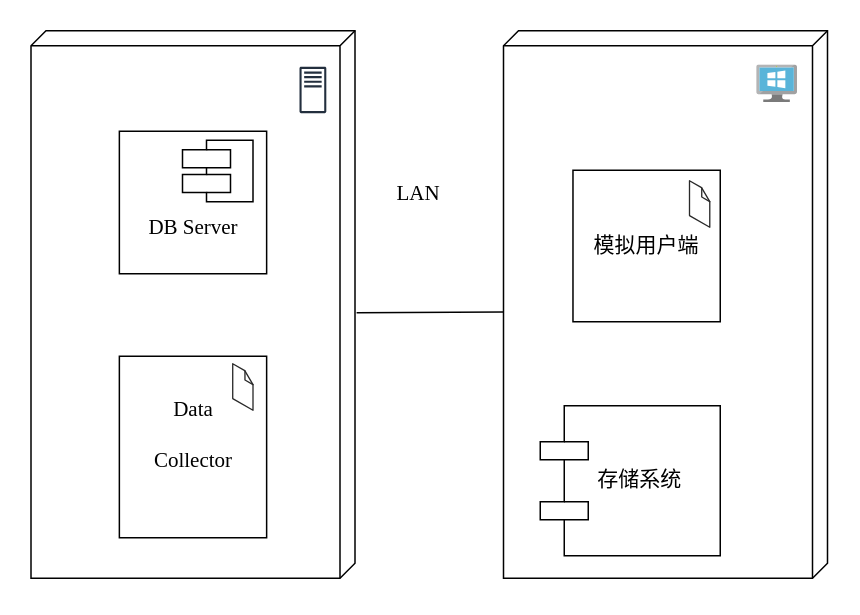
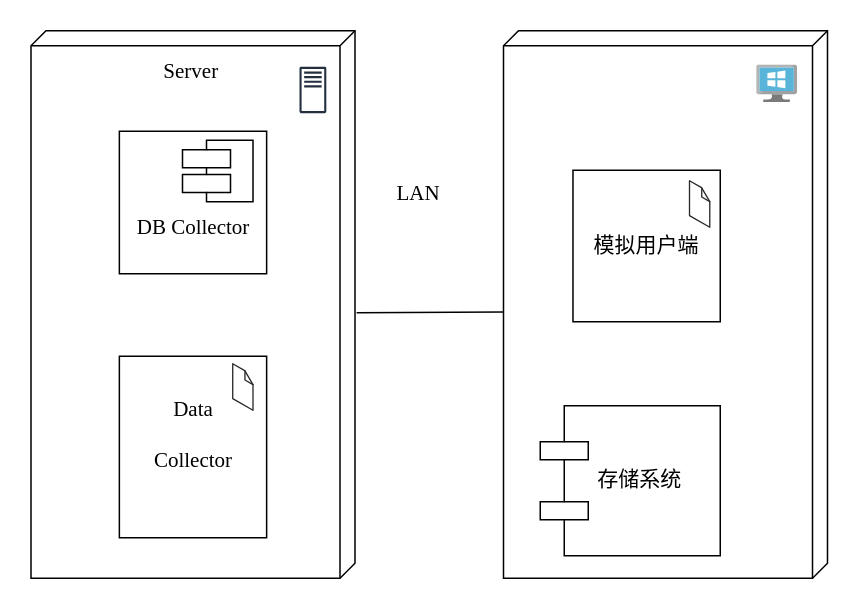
node "Server": added
node "DB Server": label "DB Server" -> "DB Collector"
